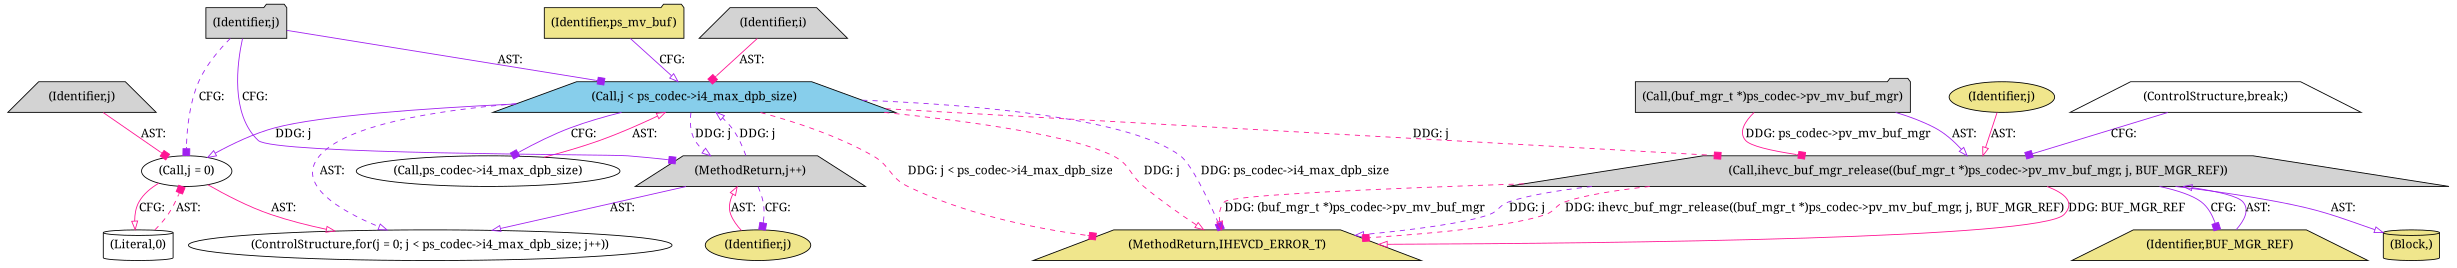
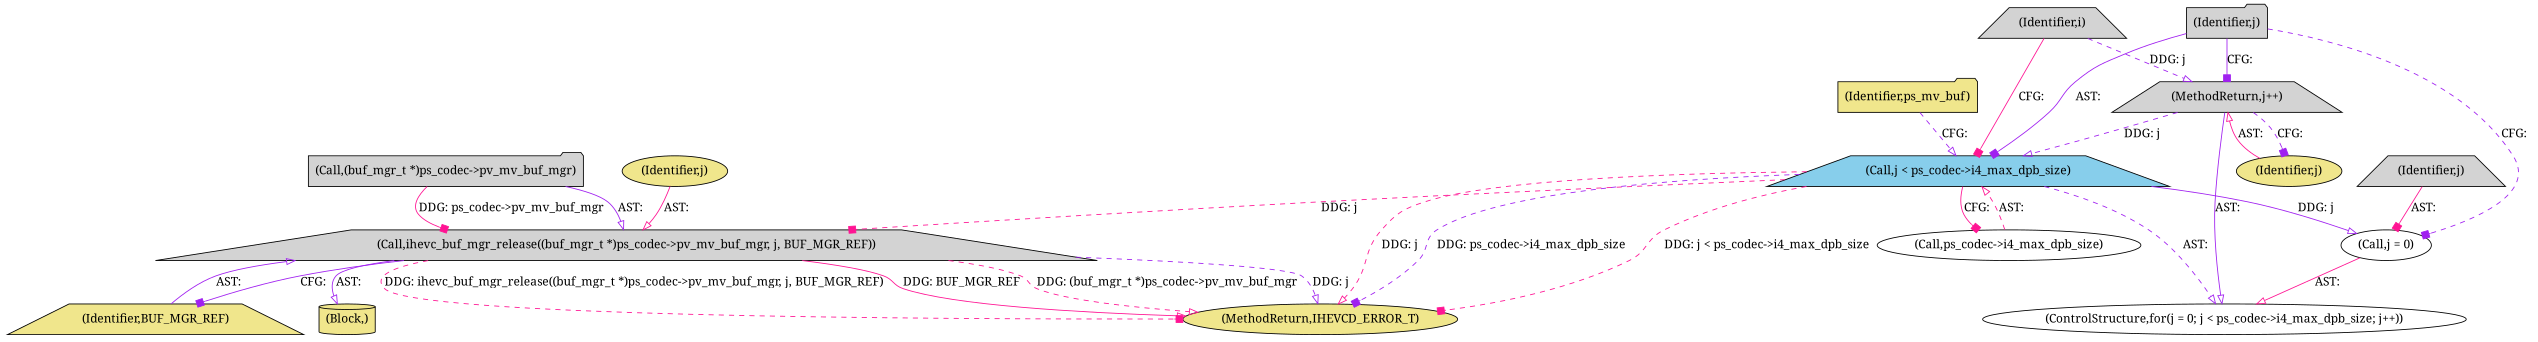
edge "(Identifier,ps_mv_buf)" -> "(Call,j < ps_codec->i4_max_dpb_size)": style solid -> dashed
edge "(Identifier,i)" -> "(Call,j < ps_codec->i4_max_dpb_size)": label "AST: " -> "CFG: "
node "(ControlStructure,break;)": removed
edge "(Call,j < ps_codec->i4_max_dpb_size)" -> "(Call,ps_codec->i4_max_dpb_size)": color purple -> deeppink
edge "(Call,j < ps_codec->i4_max_dpb_size)" -> "(MethodReturn,j++)": now "(Identifier,i)" -> "(MethodReturn,j++)"
edge "(Call,ps_codec->i4_max_dpb_size)" -> "(Call,j < ps_codec->i4_max_dpb_size)": style solid -> dashed
node "(Literal,0)": removed
node "(MethodReturn,IHEVCD_ERROR_T)": shape trapezium -> ellipse
